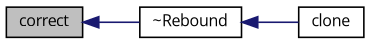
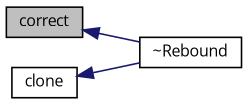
edge "clone" -> "~Rebound": reversed
